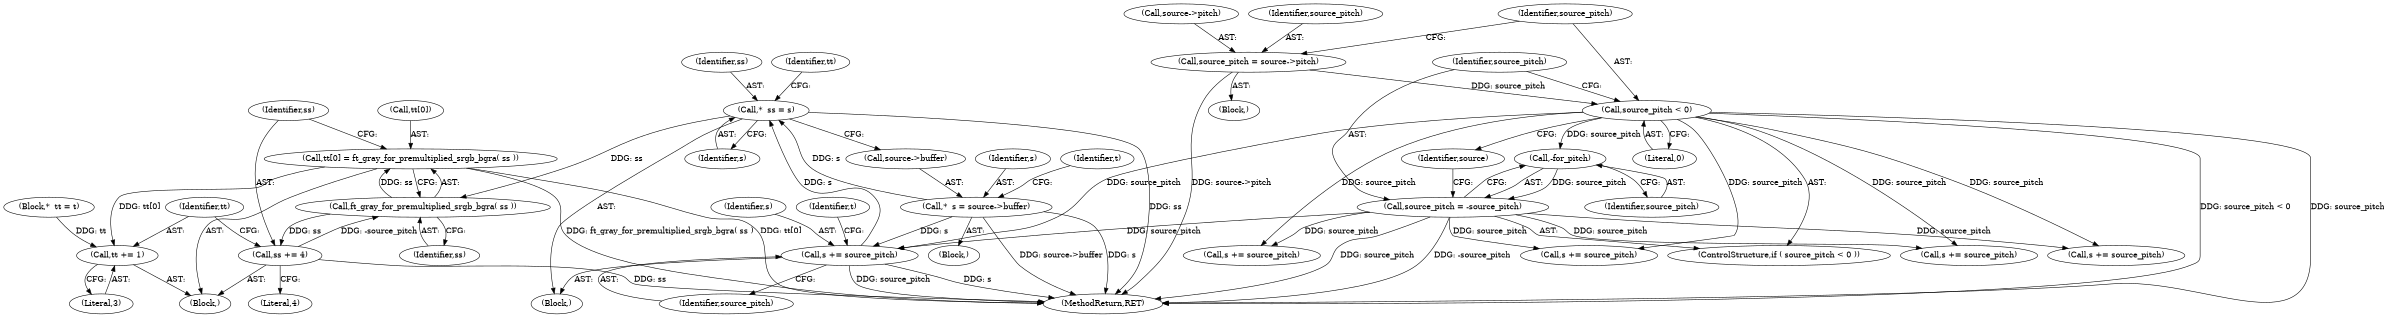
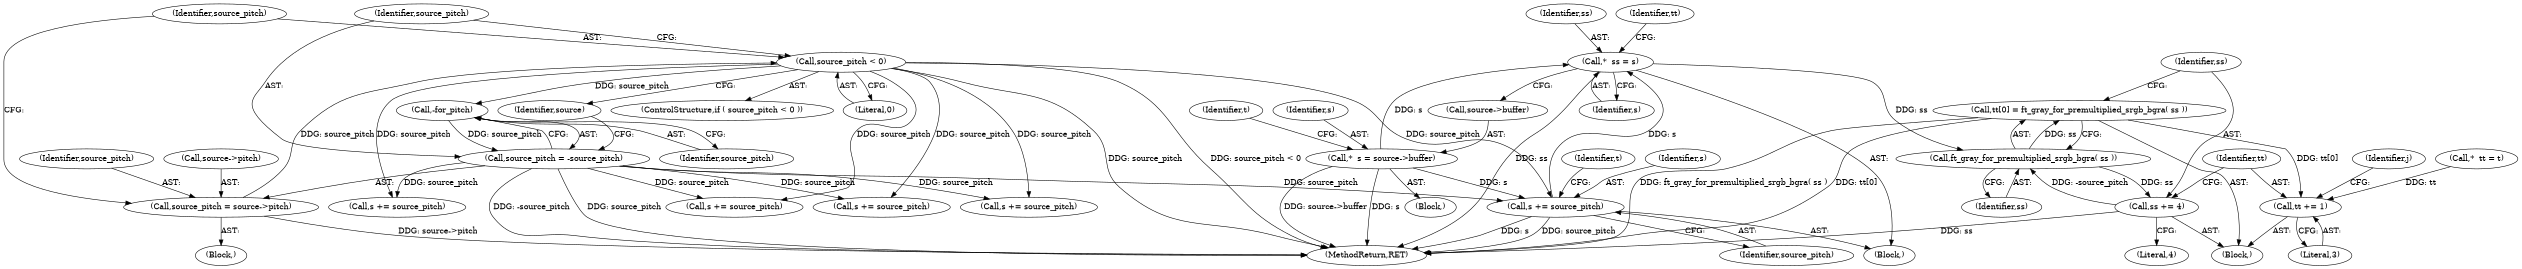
node "(Call,tt[0])": removed
node "(Identifier,j)": added
node "(Block,*  tt = t)": label "(Block,*  tt = t)" -> "(Call,*  tt = t)"
edge "(Call,source_pitch = -source_pitch)" -> "(ControlStructure,if ( source_pitch < 0 ))": now "(Call,source_pitch = -source_pitch)" -> "(Call,source_pitch = source->pitch)"
